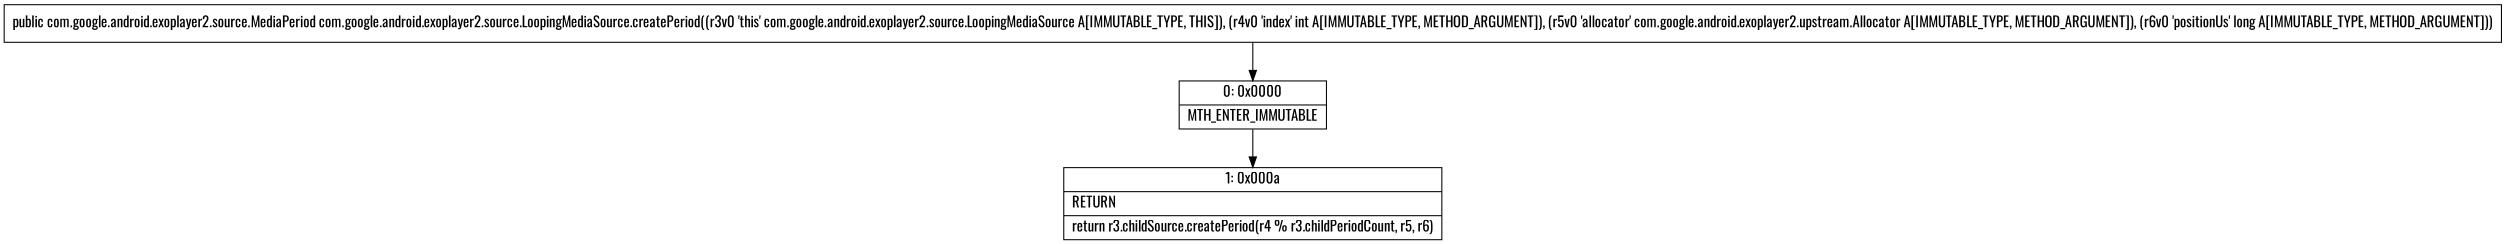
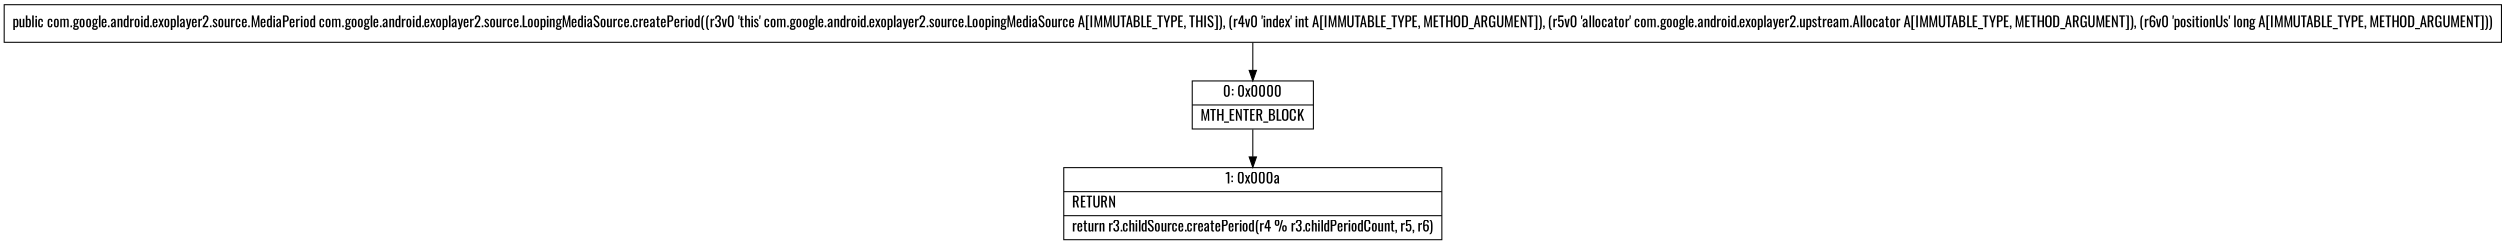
node "0: 0x0000": text "MTH_ENTER_IMMUTABLE" -> "MTH_ENTER_BLOCK"
